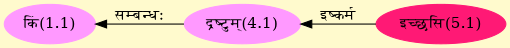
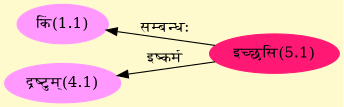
edge "द्रष्टुम्(4.1)" -> "किं(1.1)": now "इच्छसि(5.1)" -> "किं(1.1)"
